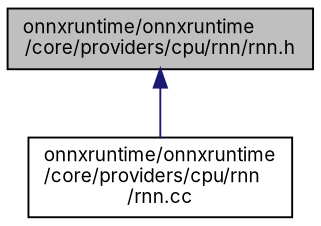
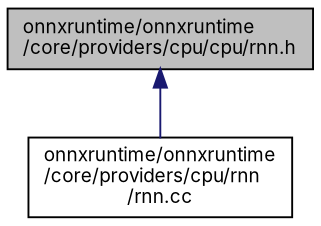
node "onnxruntime/onnxruntime /core/providers/cpu/rnn/rnn.h": label "onnxruntime/onnxruntime /core/providers/cpu/rnn/rnn.h" -> "onnxruntime/onnxruntime /core/providers/cpu/cpu/rnn.h"
